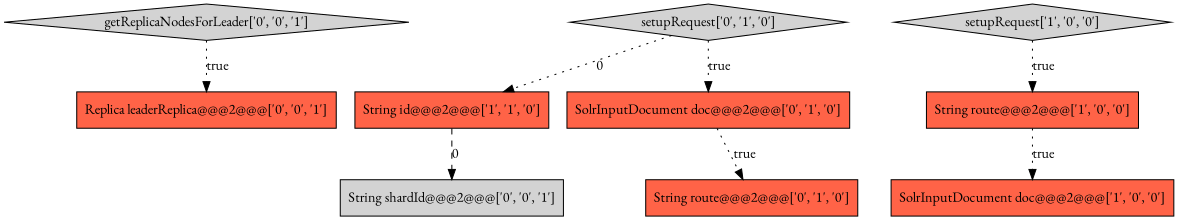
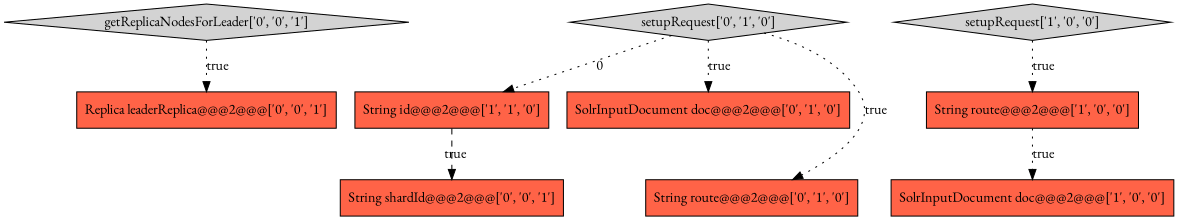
edge "SolrInputDocument doc@@@2@@@['0', '1', '0']" -> "String route@@@2@@@['0', '1', '0']": now "setupRequest['0', '1', '0']" -> "String route@@@2@@@['0', '1', '0']"
edge "String id@@@2@@@['1', '1', '0']" -> "String shardId@@@2@@@['0', '0', '1']": label "0" -> "true"
node "String shardId@@@2@@@['0', '0', '1']": fillcolor lightgray -> tomato
